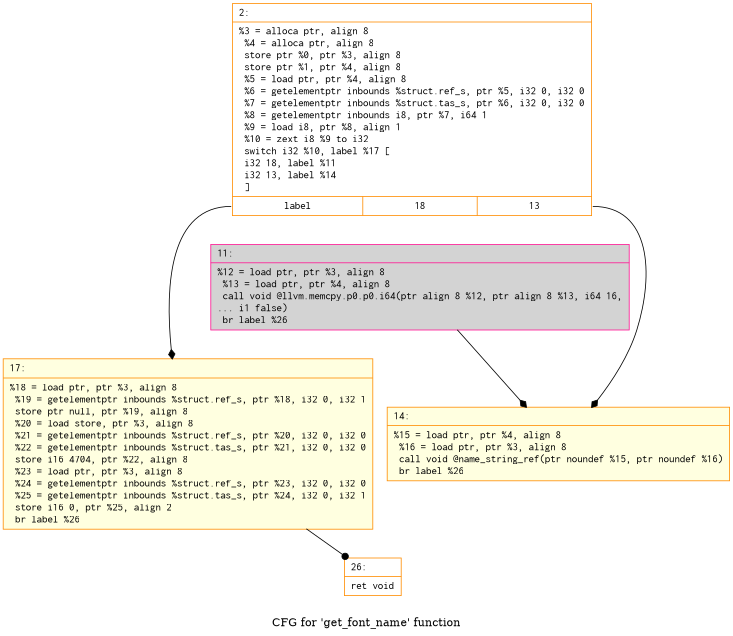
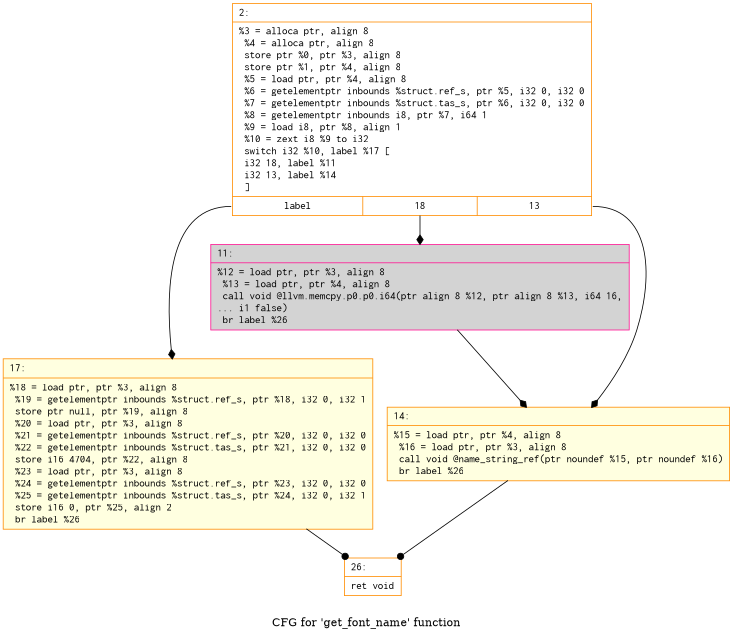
edge "2:" -> "11:": added
node "17:": text "%20 = load store, ptr %3, align 8" -> "%20 = load ptr, ptr %3, align 8"
edge "14:" -> "26:": added
